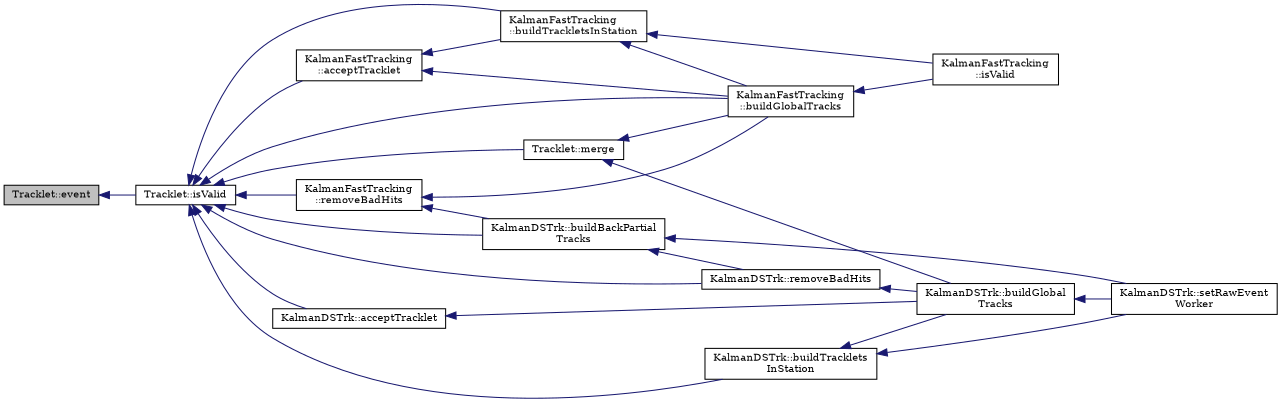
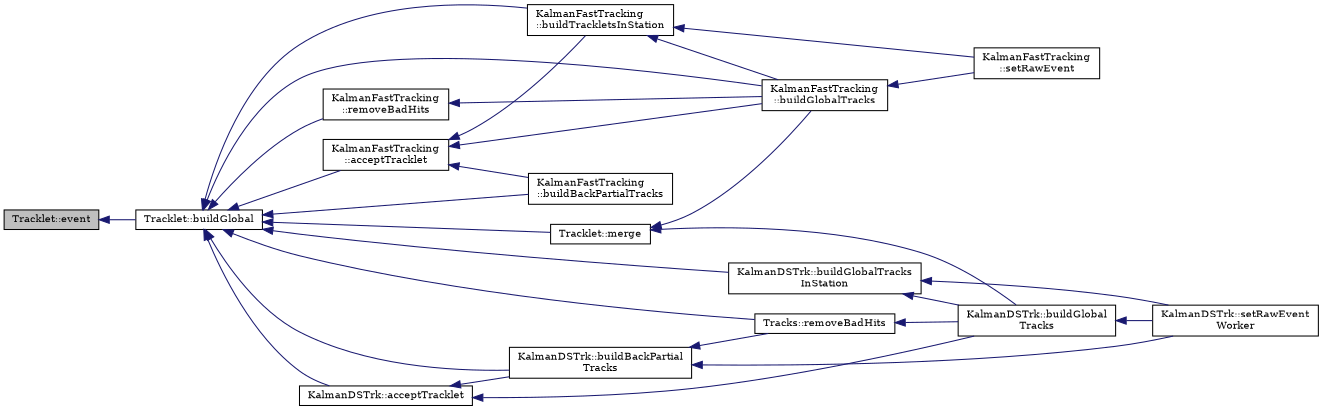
node "KalmanFastTracking ::isValid": label "KalmanFastTracking ::isValid" -> "KalmanFastTracking ::setRawEvent"
node "KalmanFastTracking ::buildBackPartialTracks": added
node "Tracklet::isValid": label "Tracklet::isValid" -> "Tracklet::buildGlobal"
edge "KalmanDSTrk::buildBackPartial Tracks" -> "KalmanFastTracking ::removeBadHits": now "KalmanDSTrk::buildBackPartial Tracks" -> "KalmanDSTrk::acceptTracklet"
node "KalmanDSTrk::removeBadHits": label "KalmanDSTrk::removeBadHits" -> "Tracks::removeBadHits"
node "KalmanDSTrk::buildTracklets InStation": label "KalmanDSTrk::buildTracklets InStation" -> "KalmanDSTrk::buildGlobalTracks InStation"
